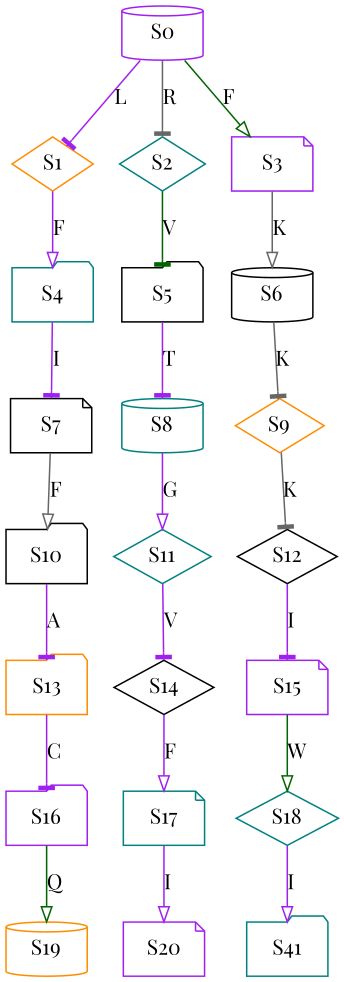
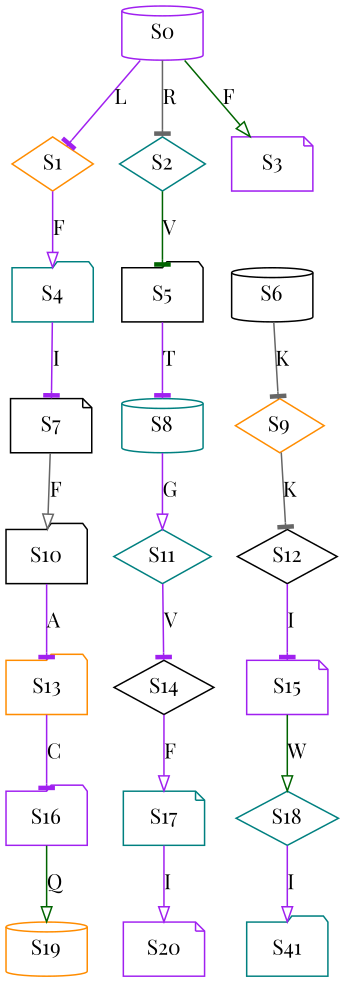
edge "S3" -> "S6": removed, label "K"
